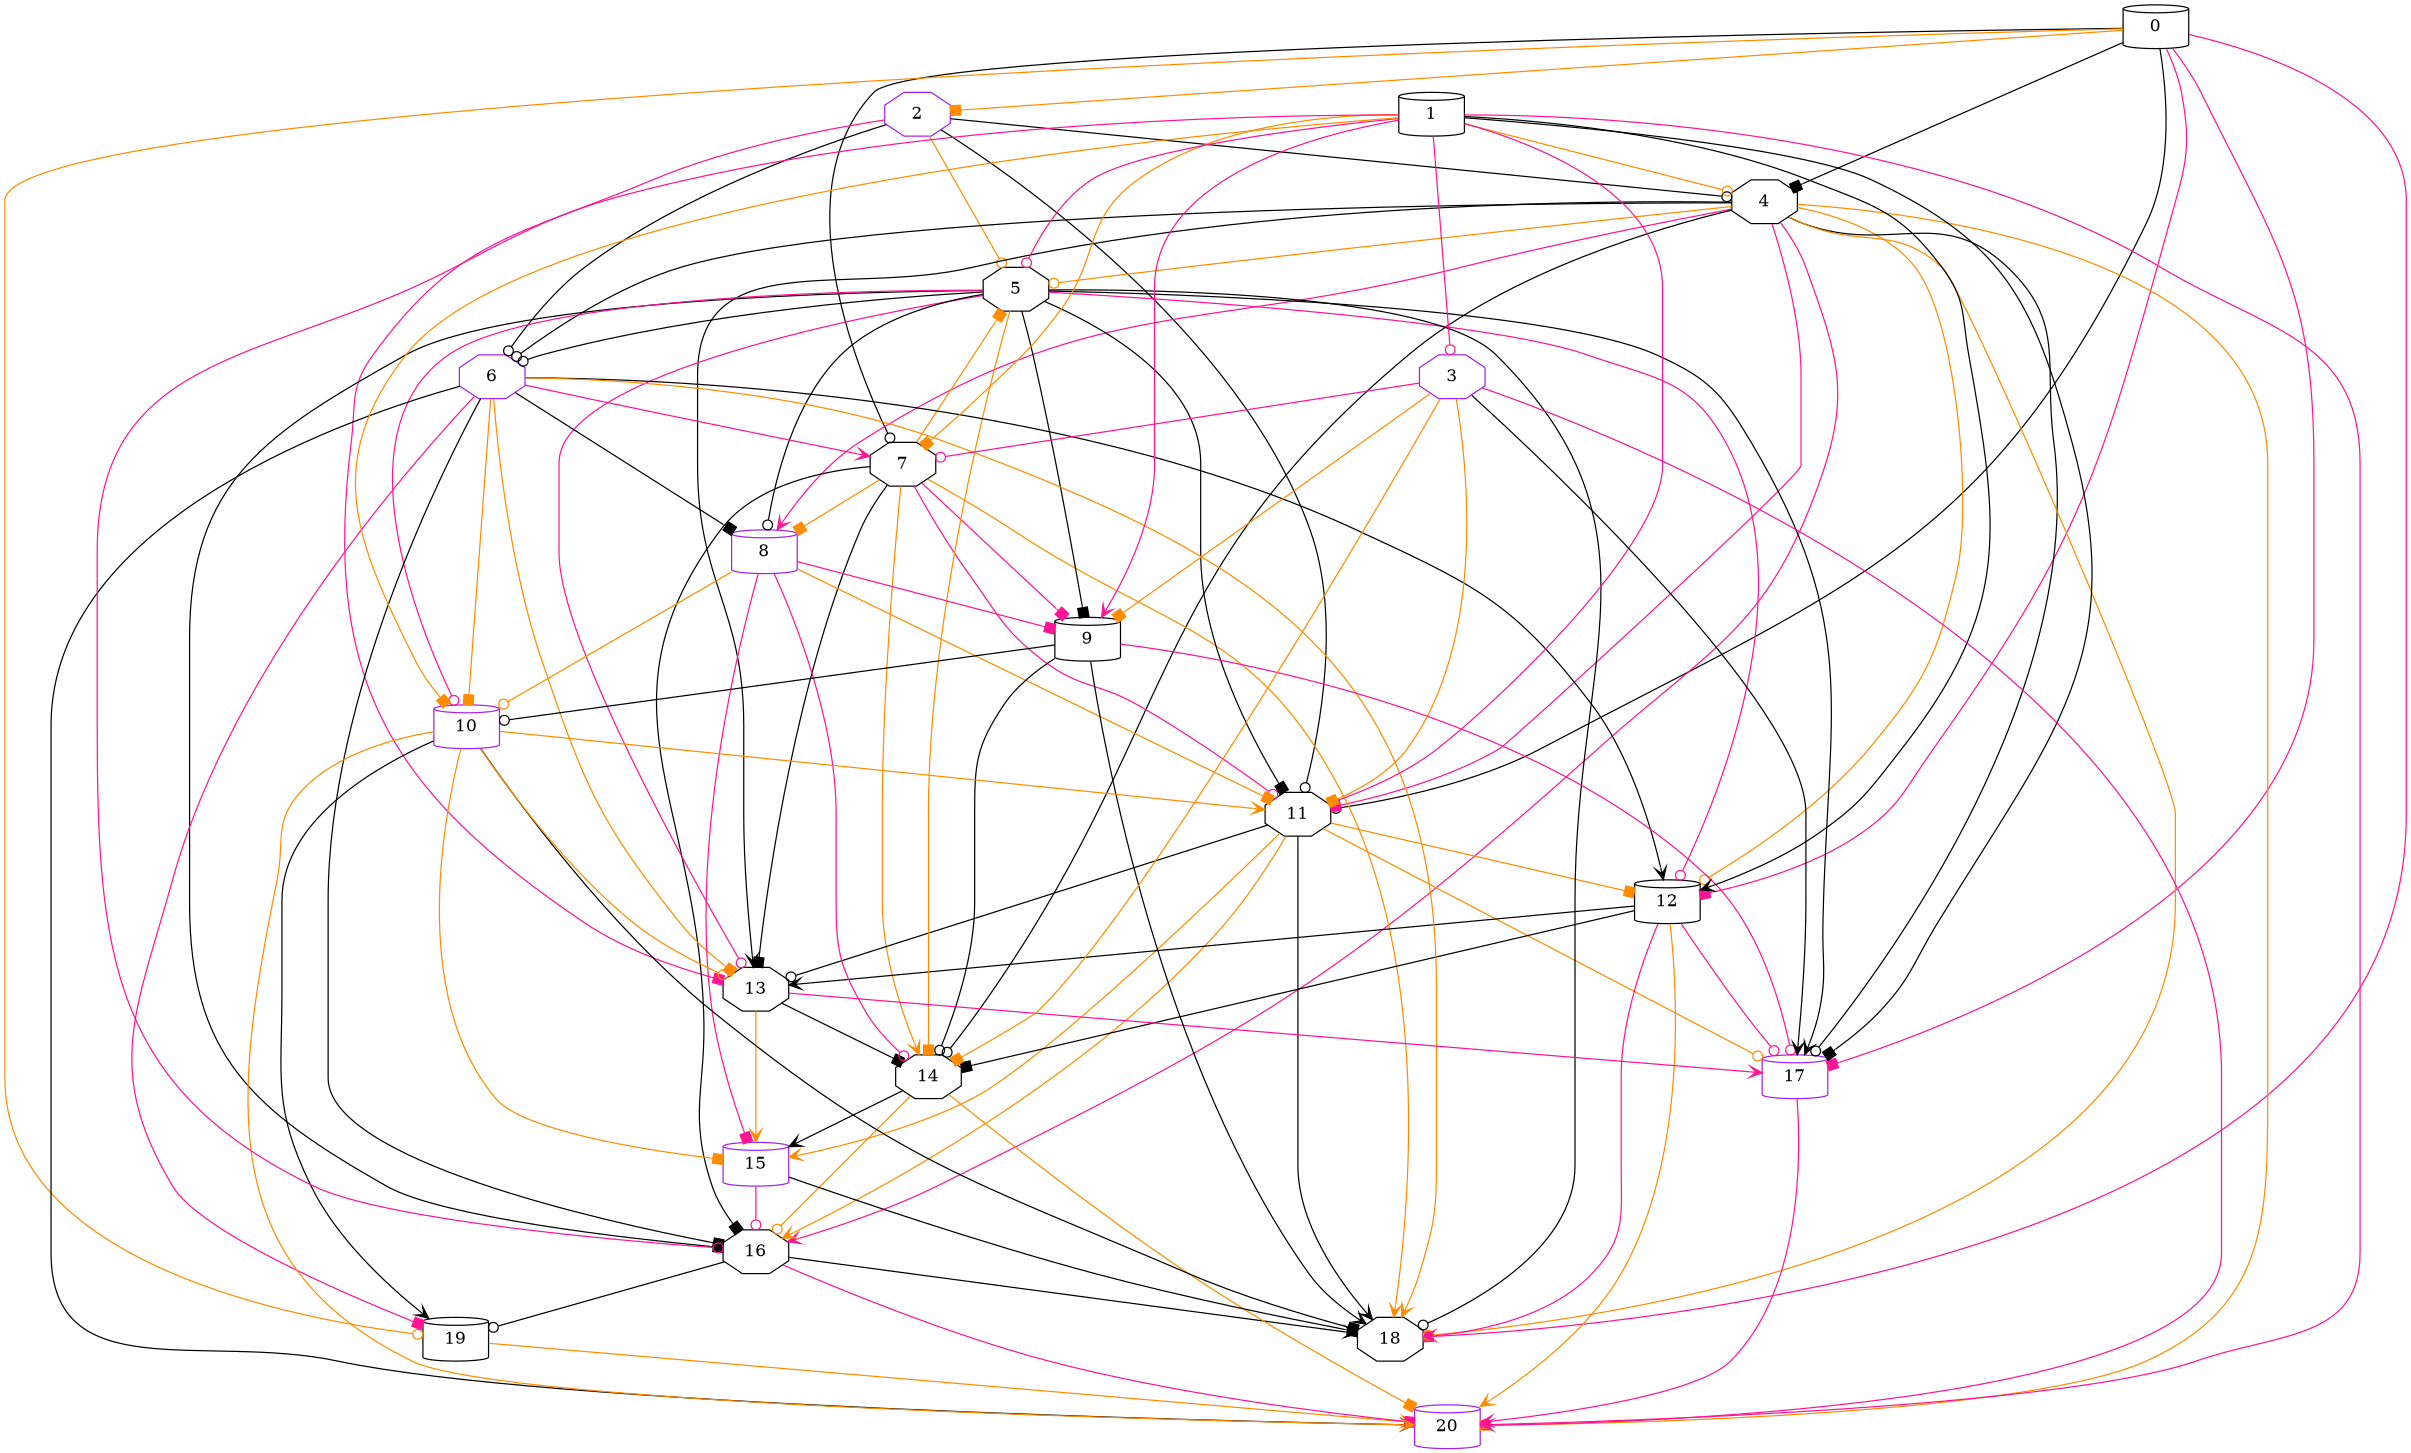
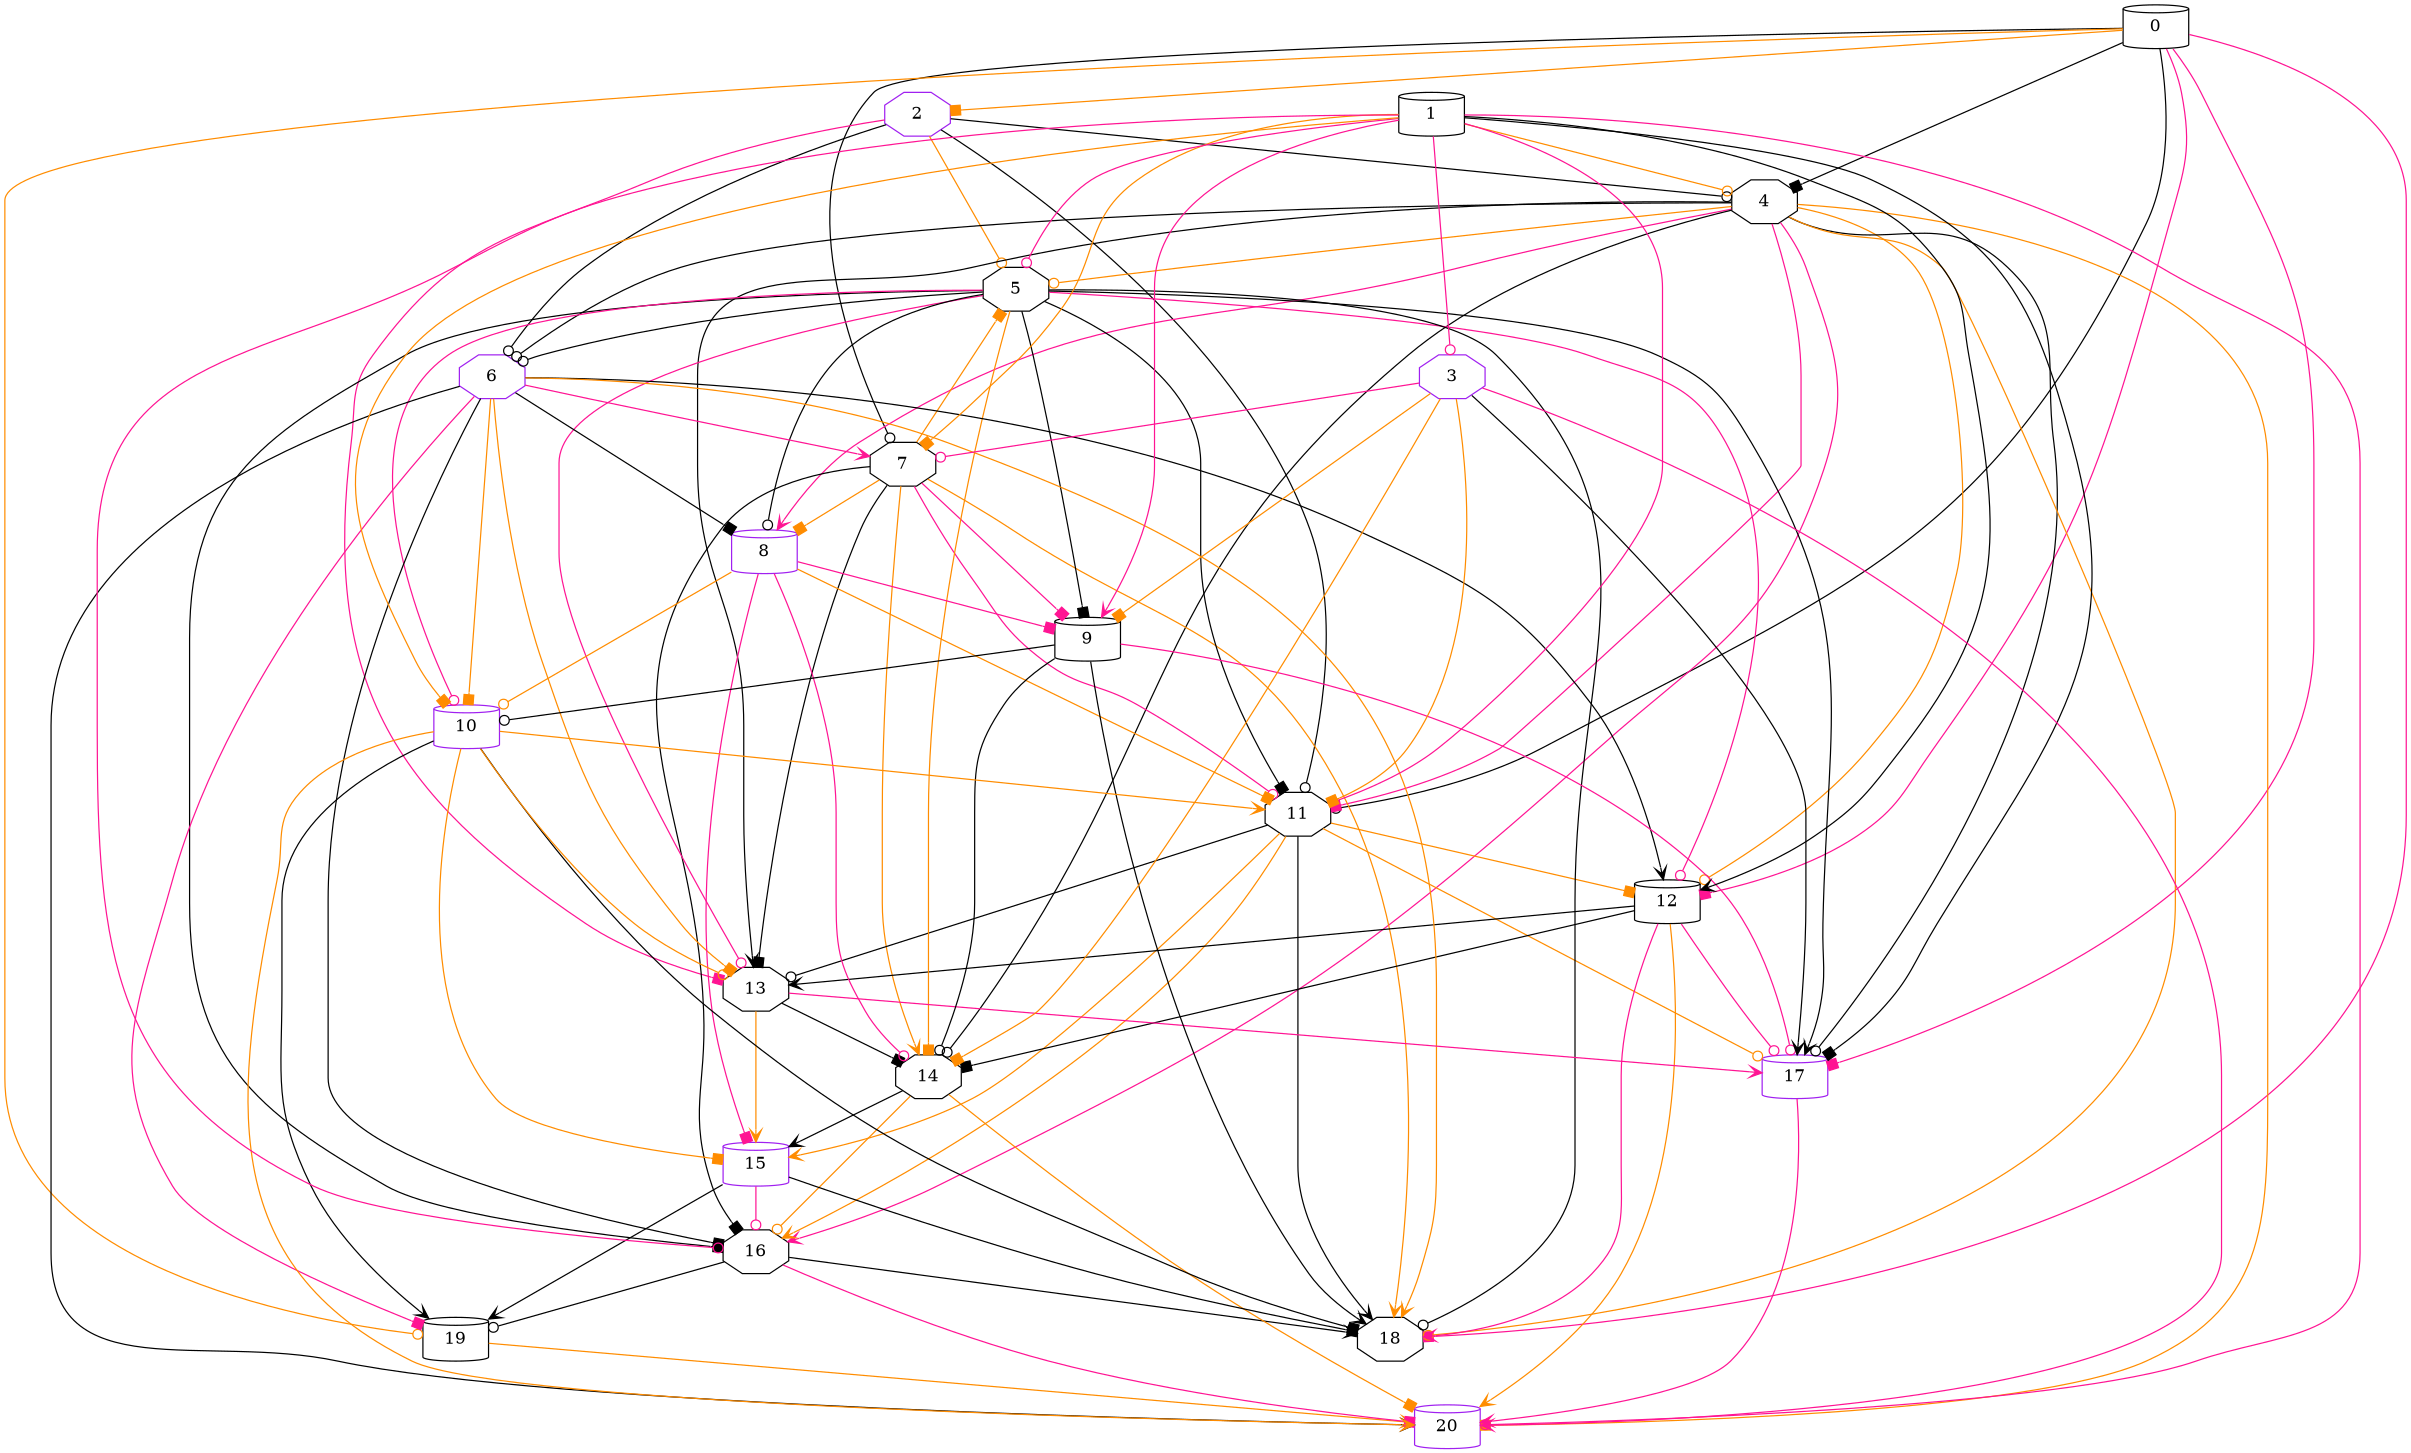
edge "15" -> "19": added
